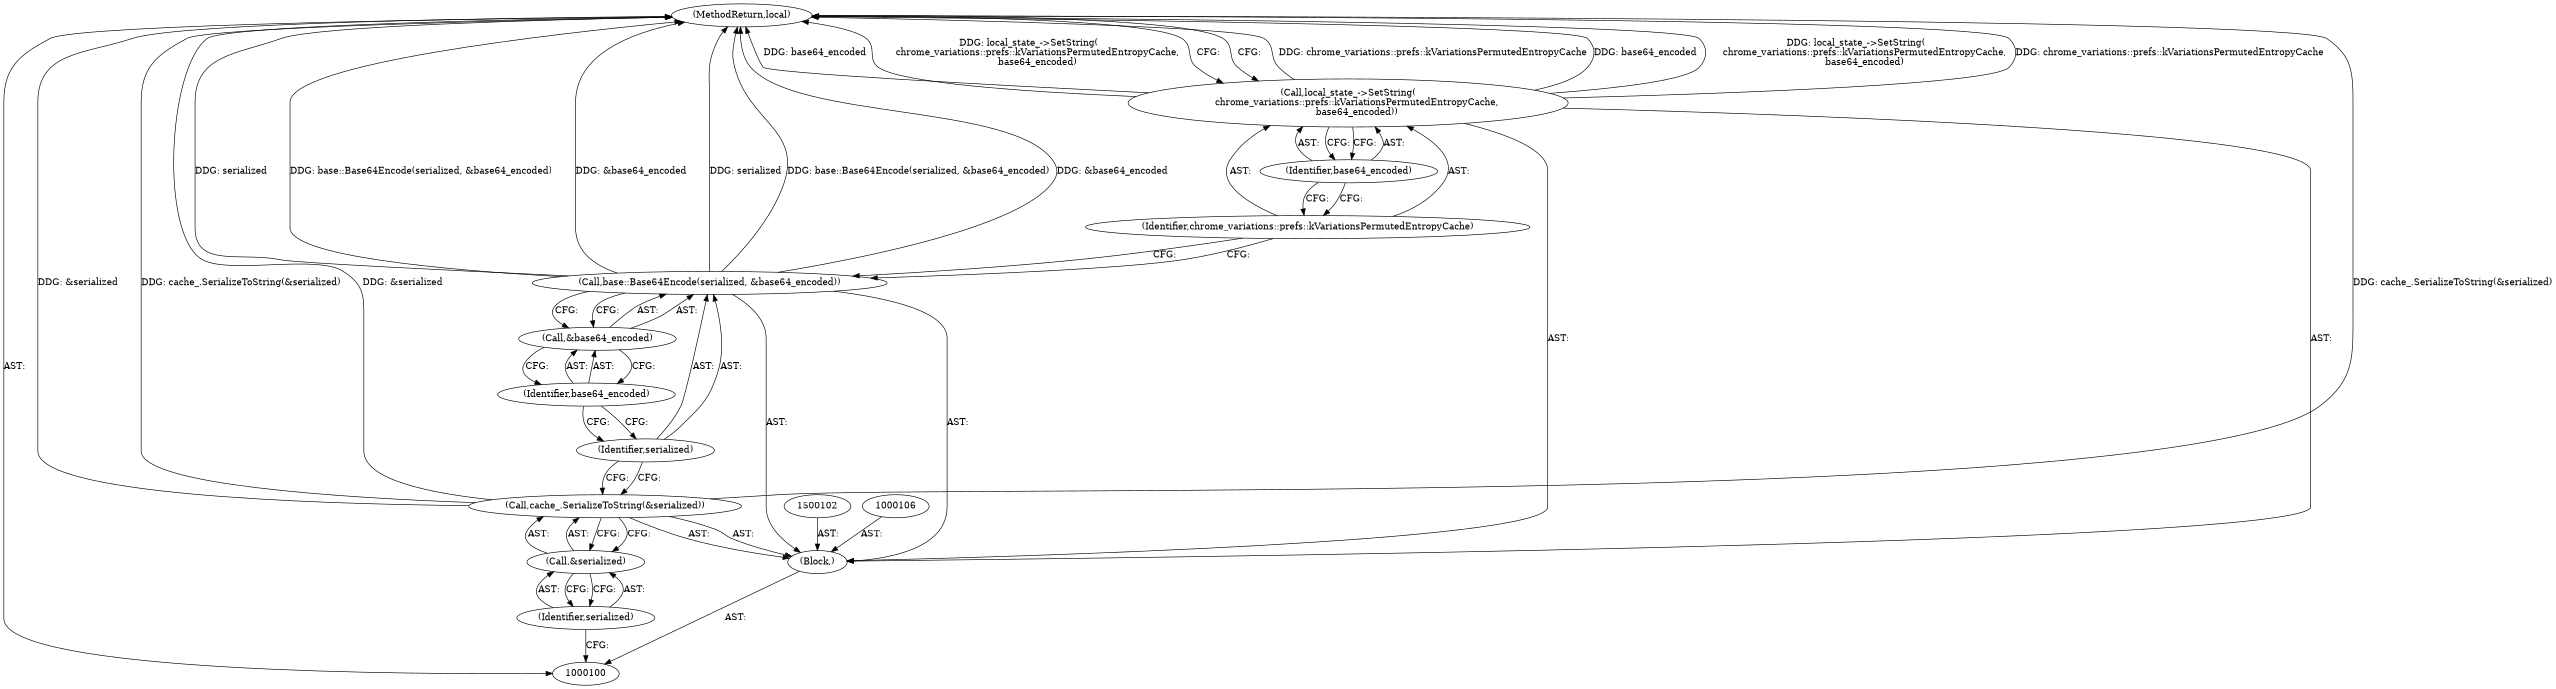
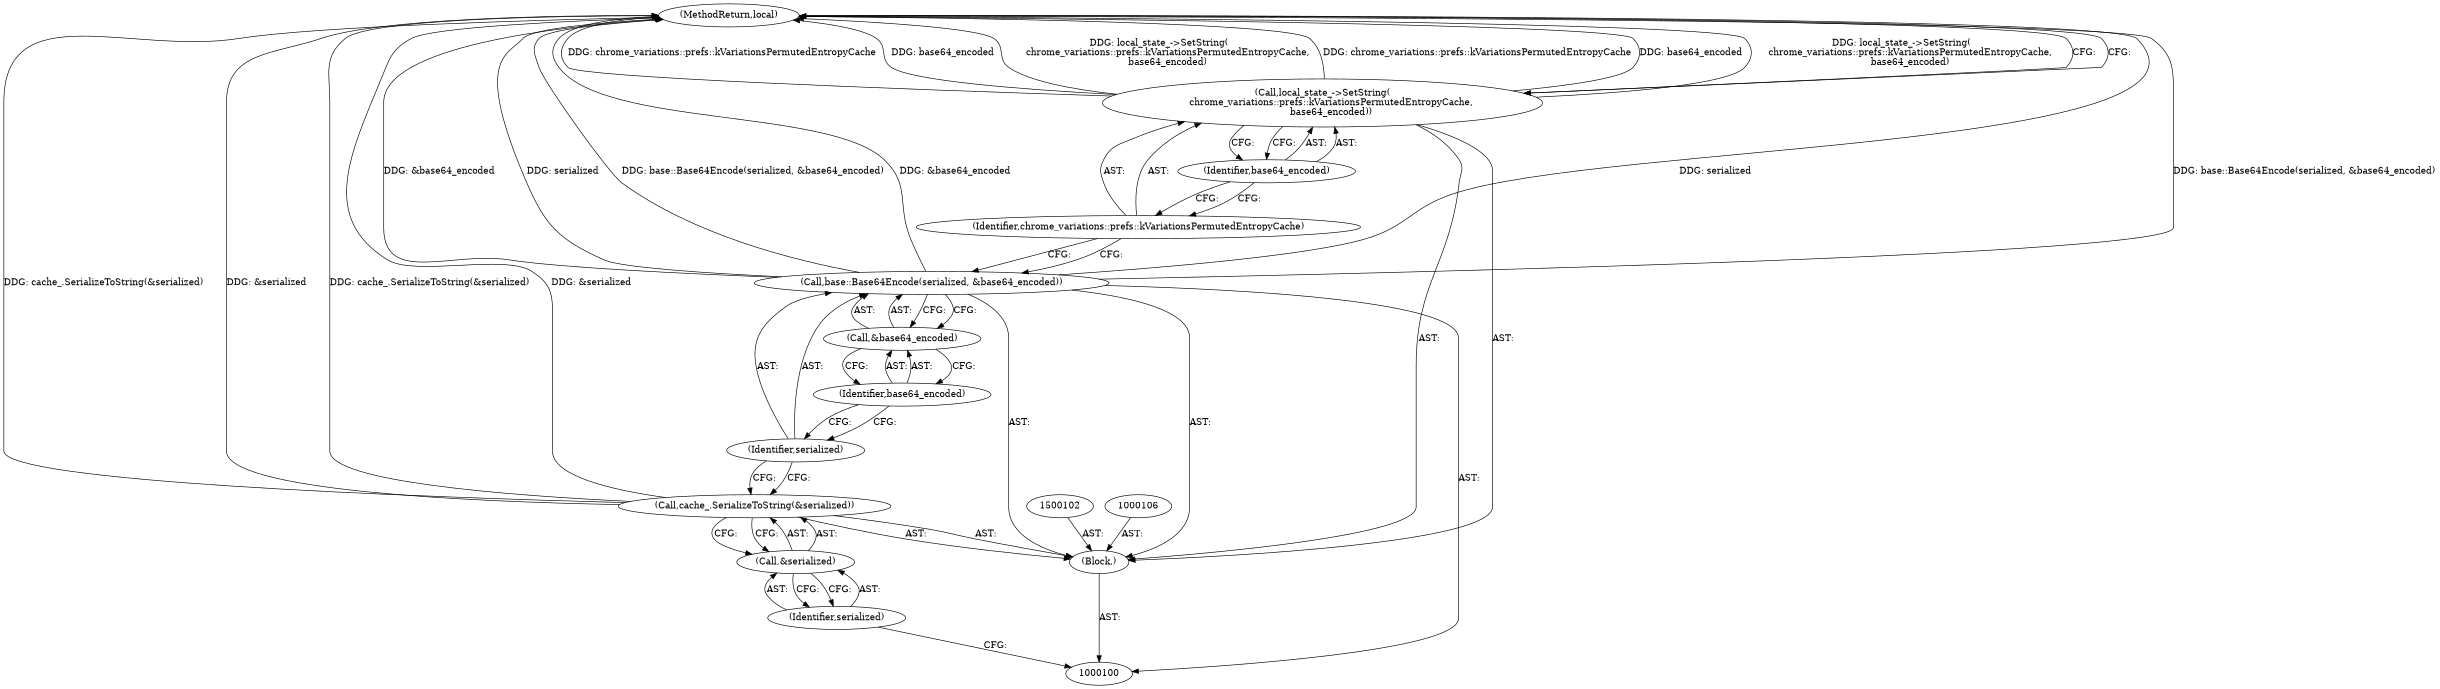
edge "(MethodReturn,local)" -> "1000100": now "(Call,base::Base64Encode(serialized, &base64_encoded))" -> "1000100"
